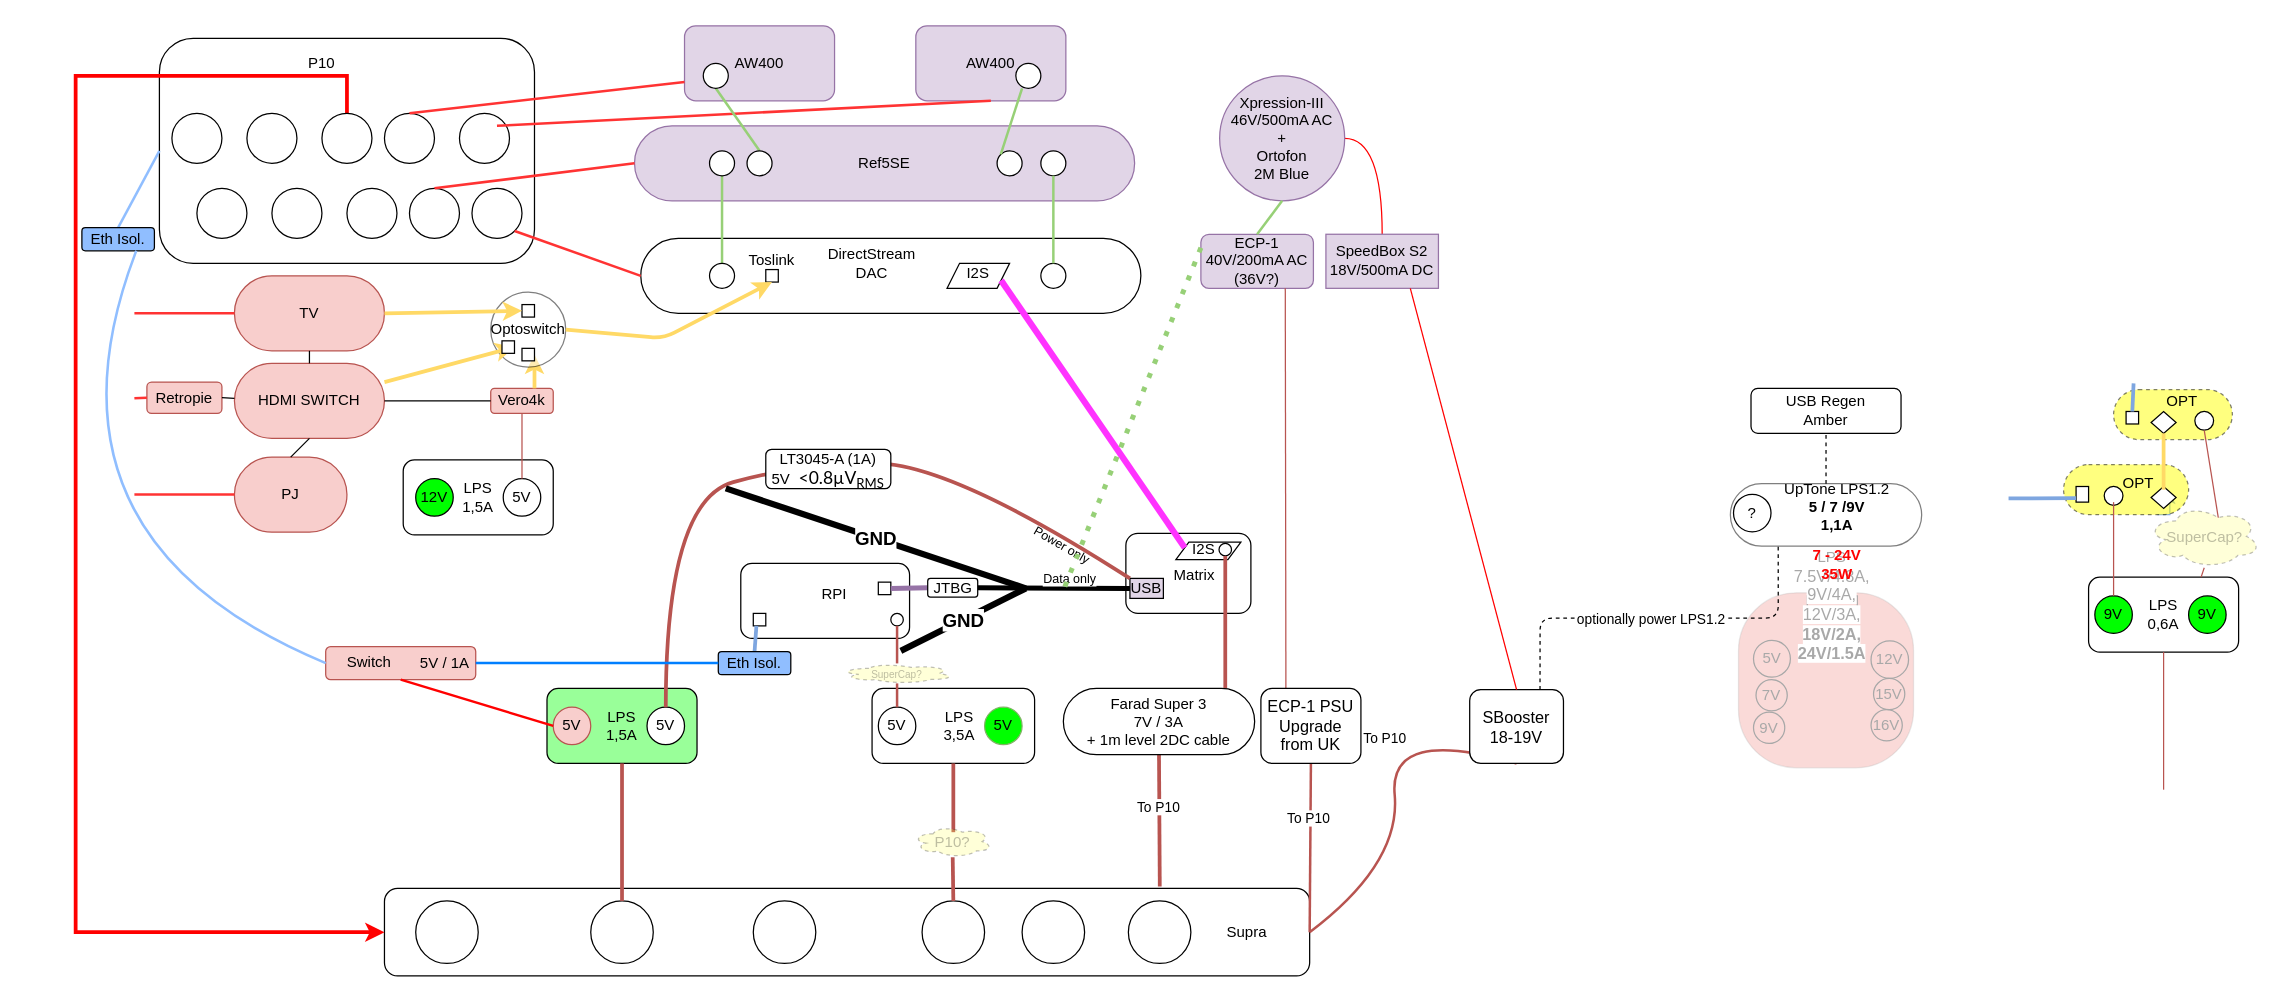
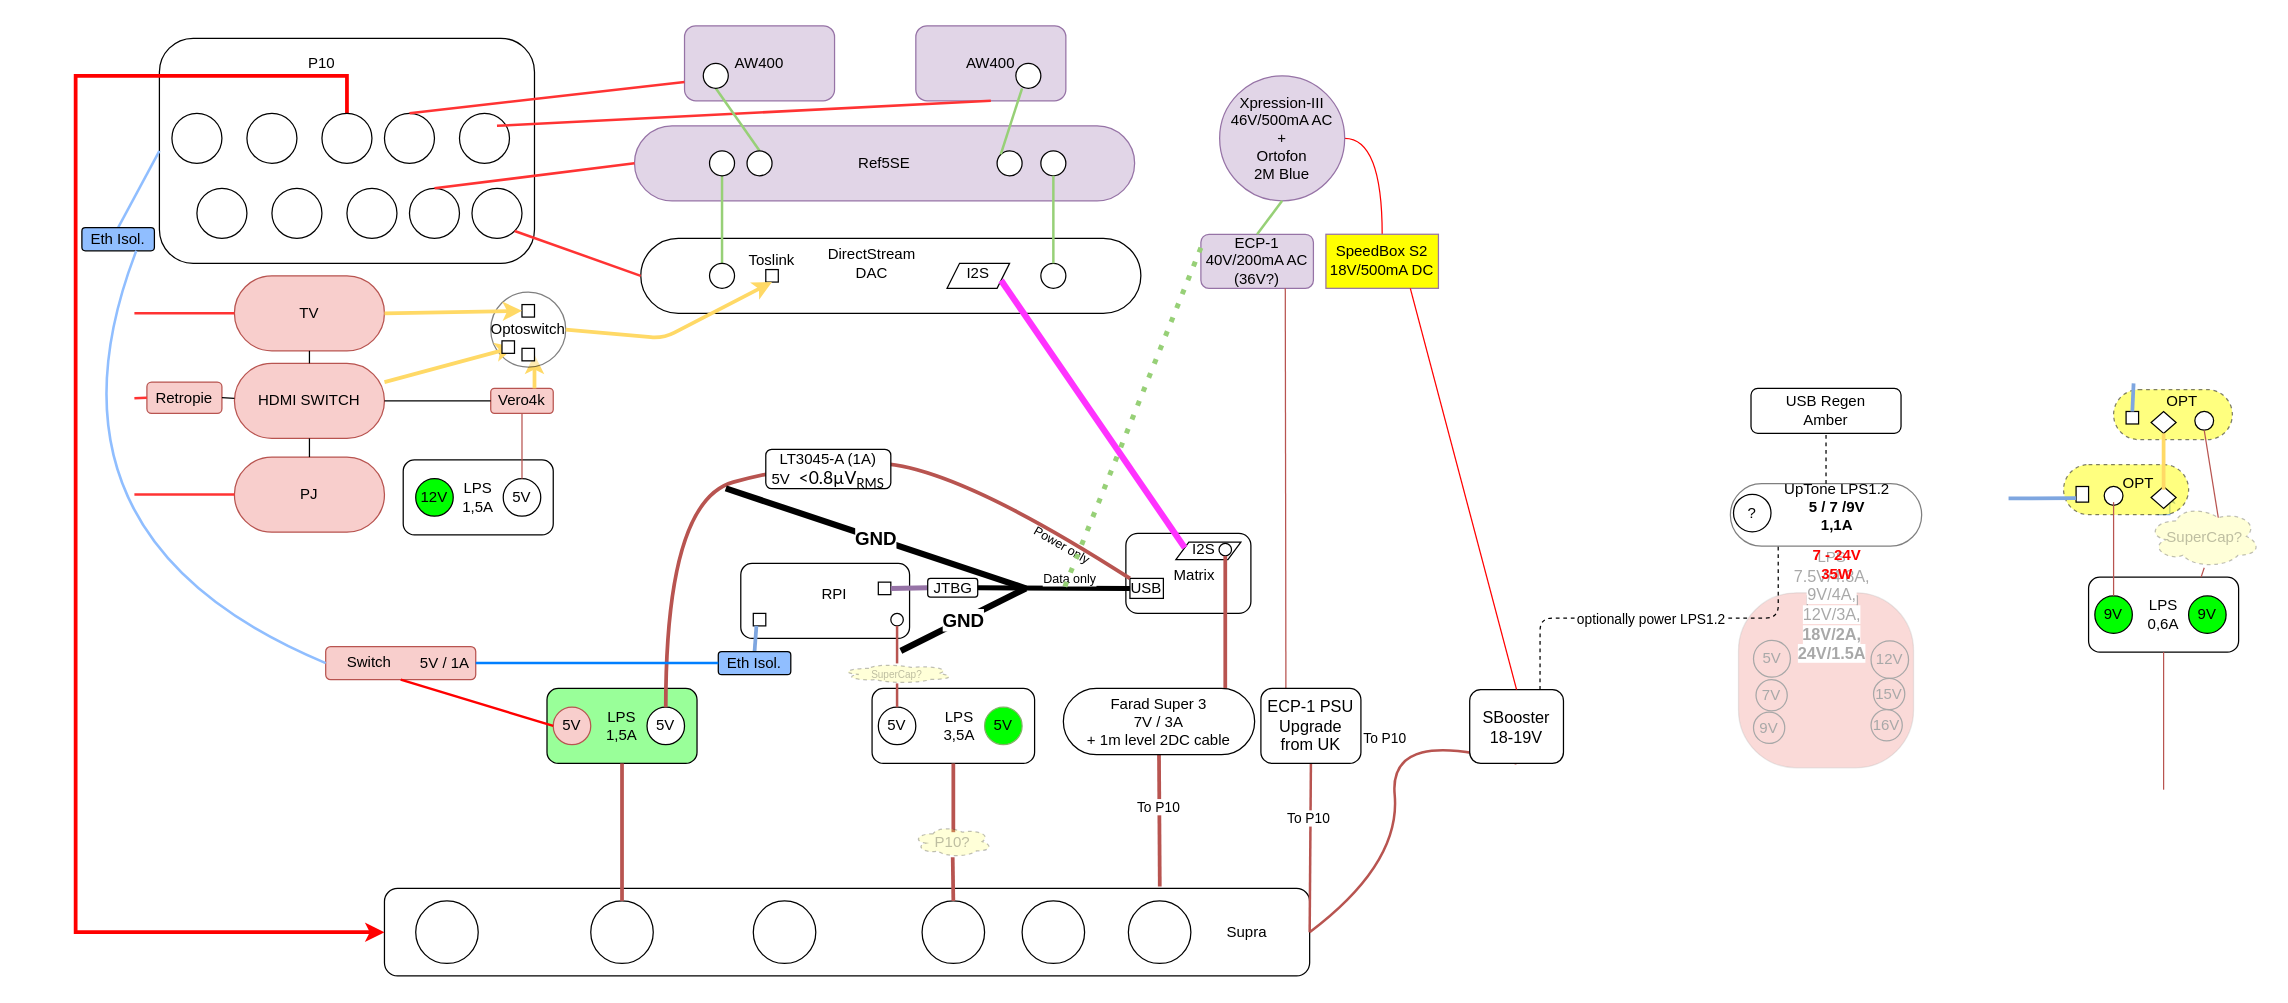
node "SpeedBox S2 18V/500mA DC": fillcolor #e1d5e7 -> #ffff00
node "PJ": size 113x75 -> 150x75
node "USB": fillcolor #e1d5e7 -> #ffffff
